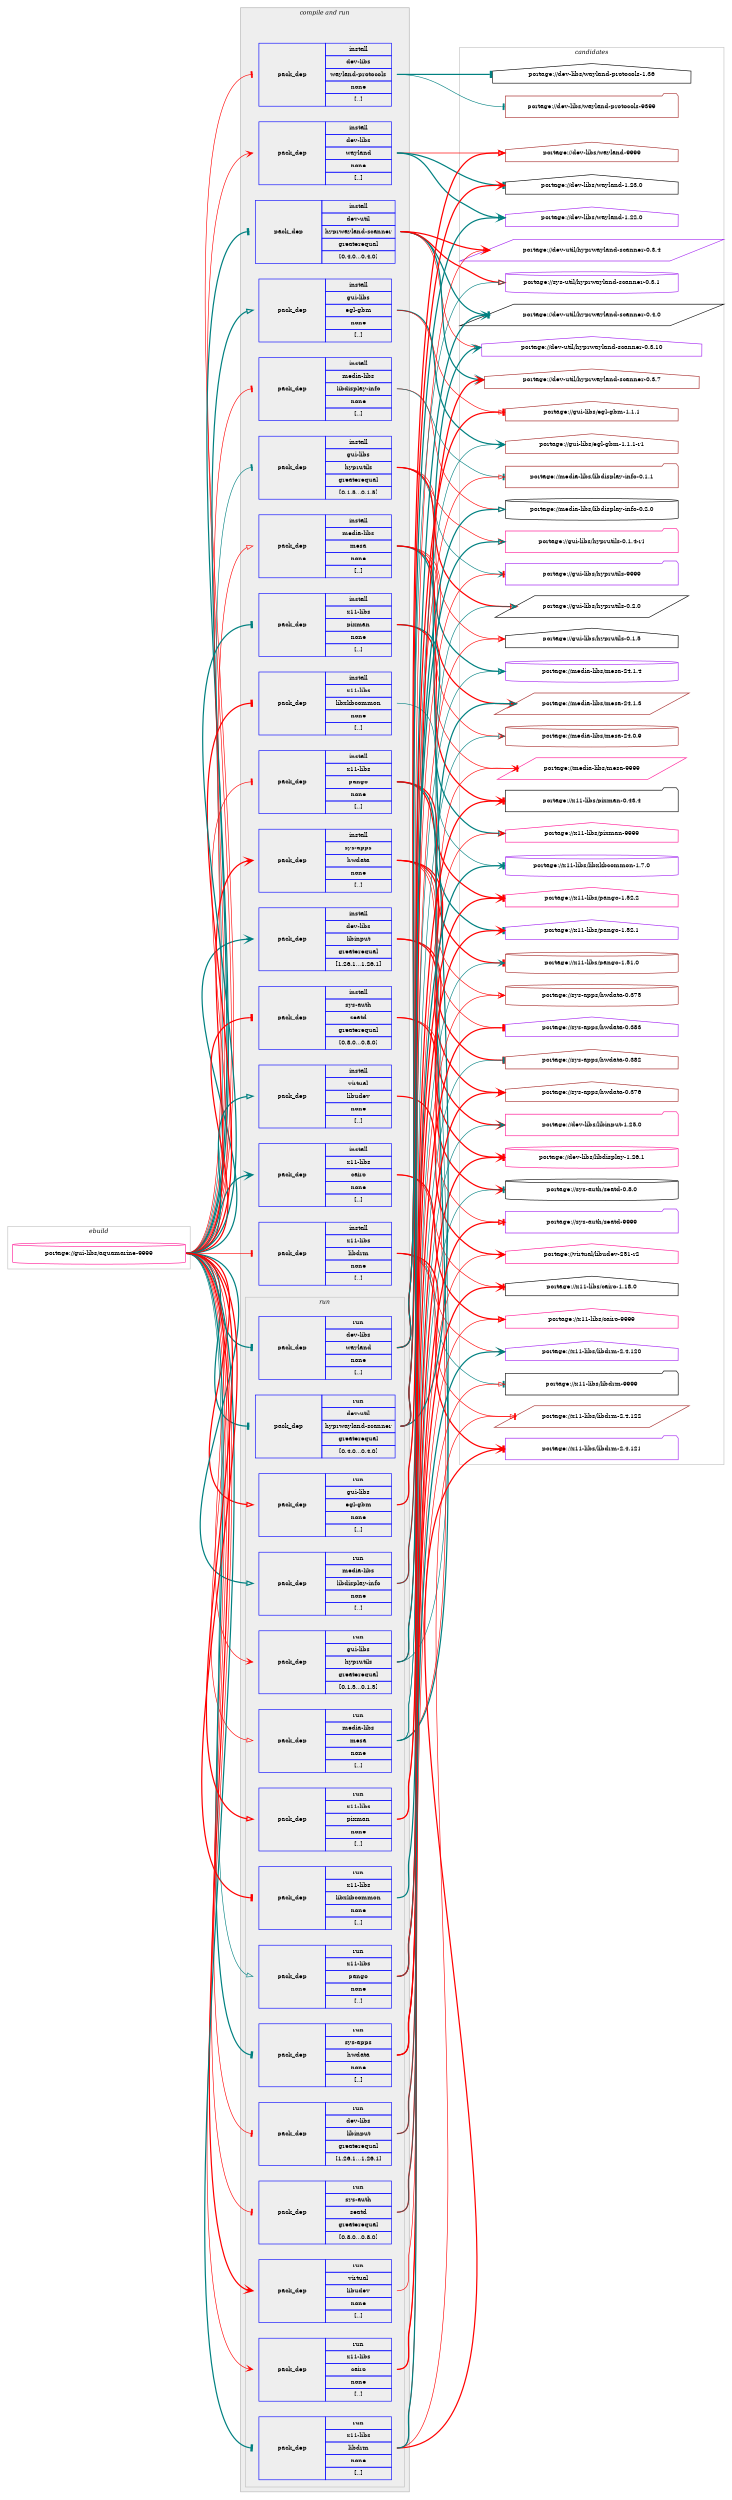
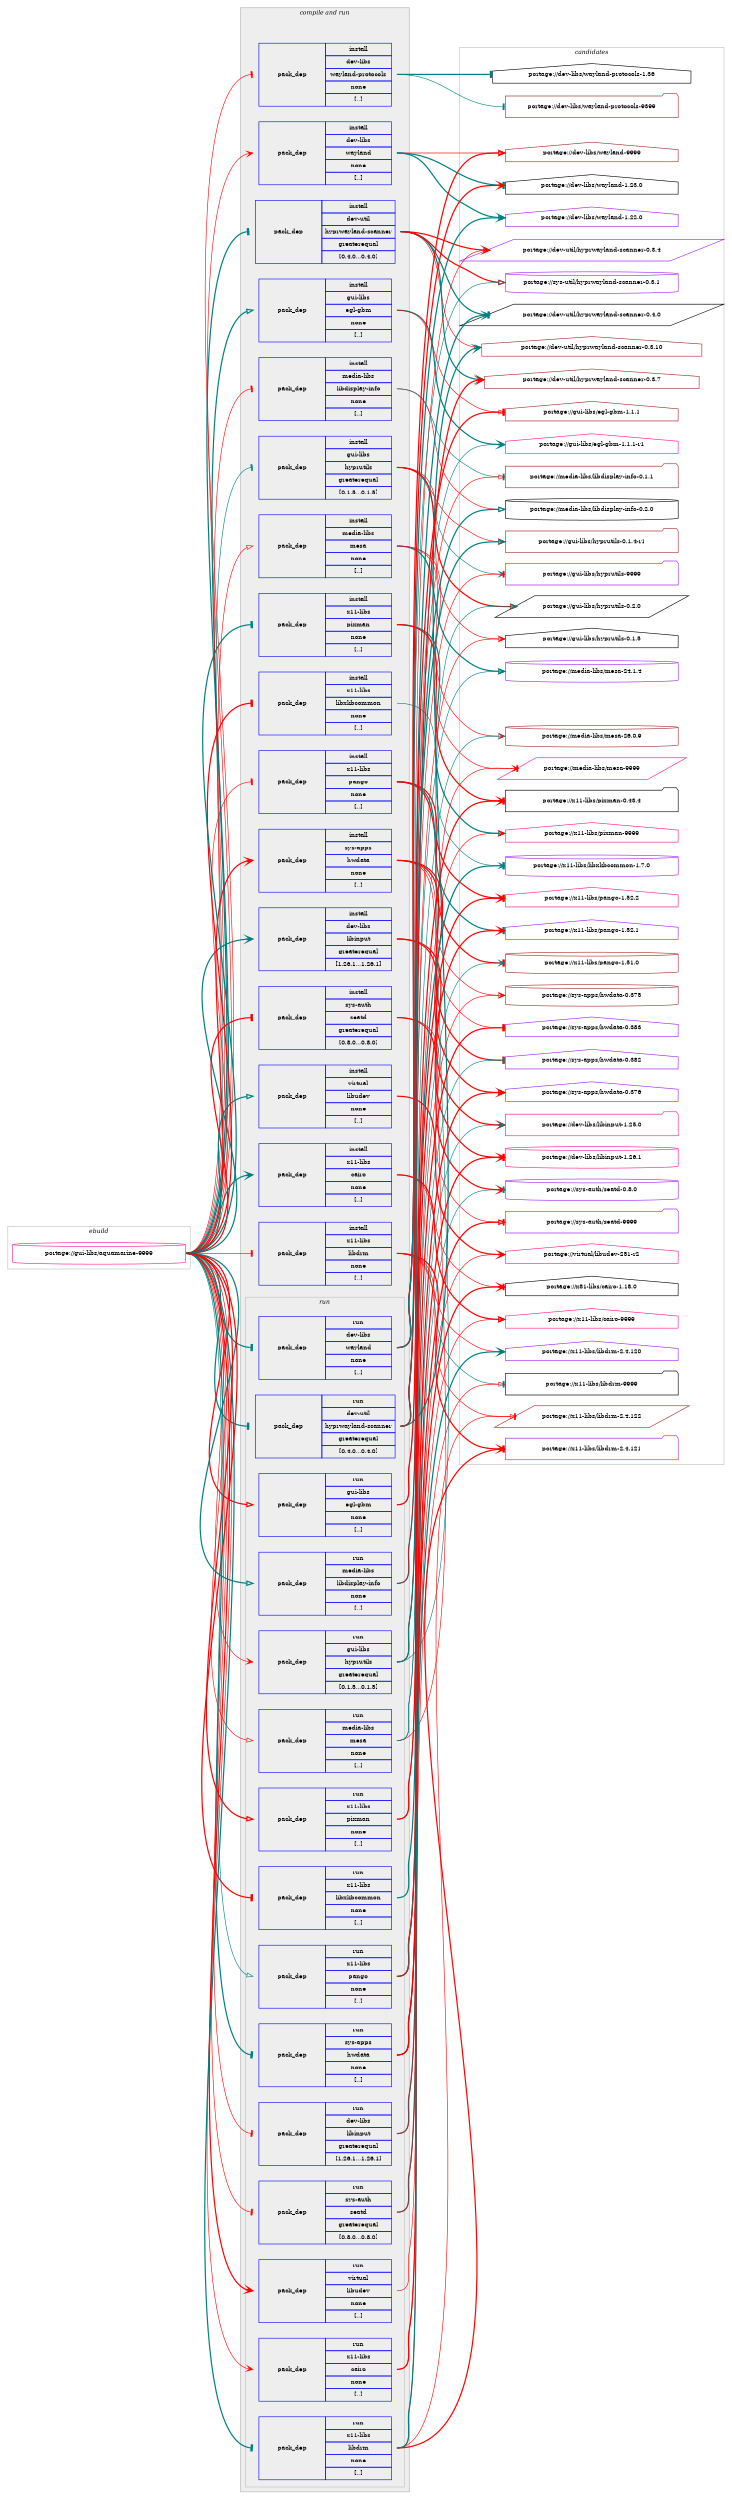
node "portage://dev-util/hyprwayland-scanner-0.3.10": color purple -> brown
node "portage://gui-libs/egl-gbm-1.1.1-r1": color brown -> deeppink
node "portage://gui-libs/hyprutils-0.1.4-r1": color deeppink -> brown
node "portage://media-libs/mesa-24.1.3": removed
node "portage://media-libs/mesa-24.0.9": label "portage://media-libs/mesa-24.0.9" -> "portage://media-libs/mesa-26.0.9"
node "portage://sys-apps/hwdata-0.382": color brown -> purple
node "portage://sys-apps/hwdata-0.376": color brown -> purple
node "portage://dev-libs/libdisplay-1.26.1": label "portage://dev-libs/libdisplay-1.26.1" -> "portage://dev-libs/libinput-1.26.1"
node "portage://sys-auth/seatd-0.8.0": color black -> purple
node "portage://x11-libs/cairo-1.18.0": label "portage://x11-libs/cairo-1.18.0" -> "portage://x81-libs/cairo-1.18.0"
